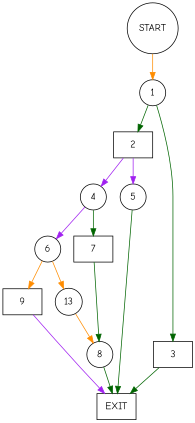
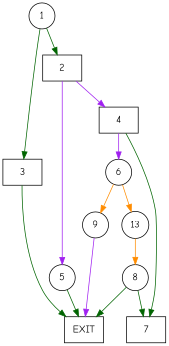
node "START": removed
node "4": shape circle -> box
edge "7" -> "8": reversed
node "9": shape box -> circle
